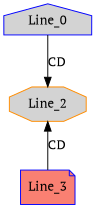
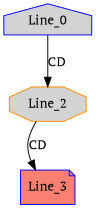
edge "Line_3" -> "Line_2": reversed
